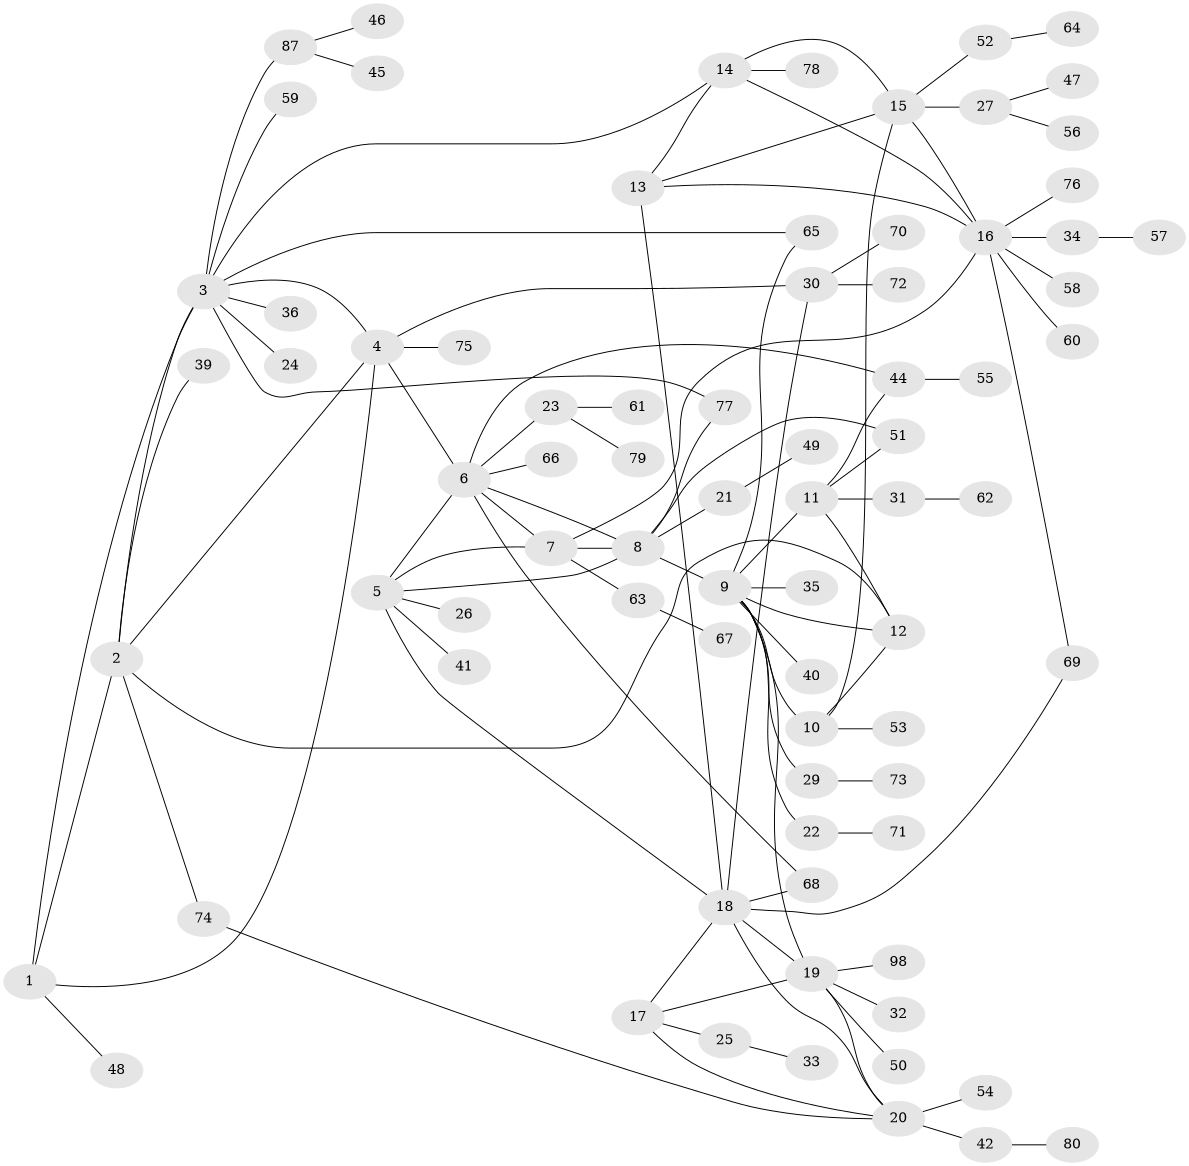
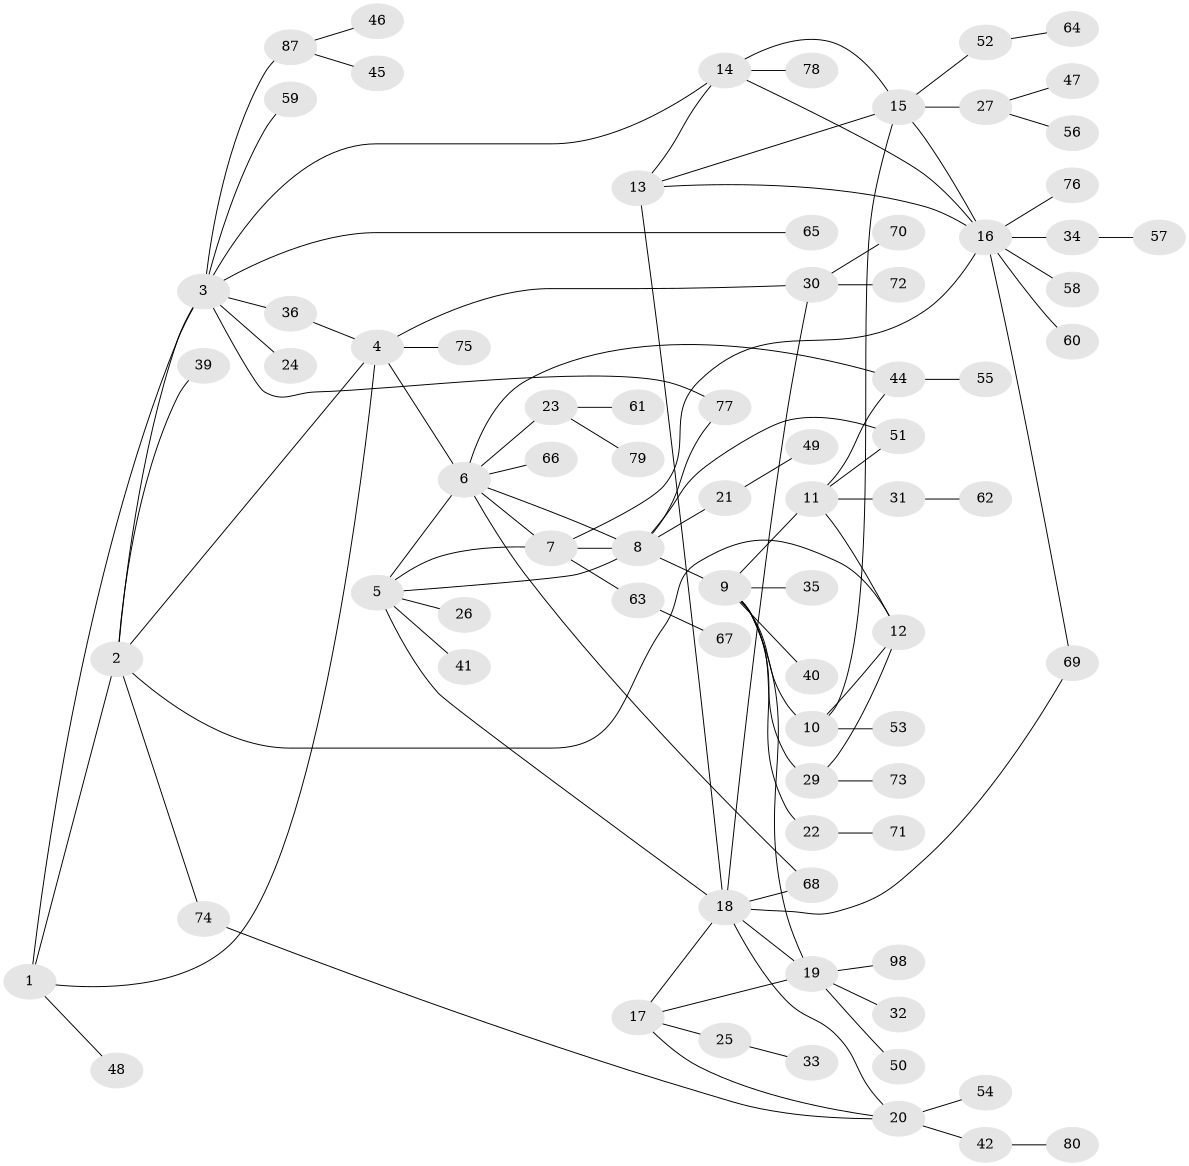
edge "3" -- "4": now "36" -- "4"
edge "65" -- "9": removed
edge "9" -- "12": now "29" -- "12"
edge "19" -- "20": removed
